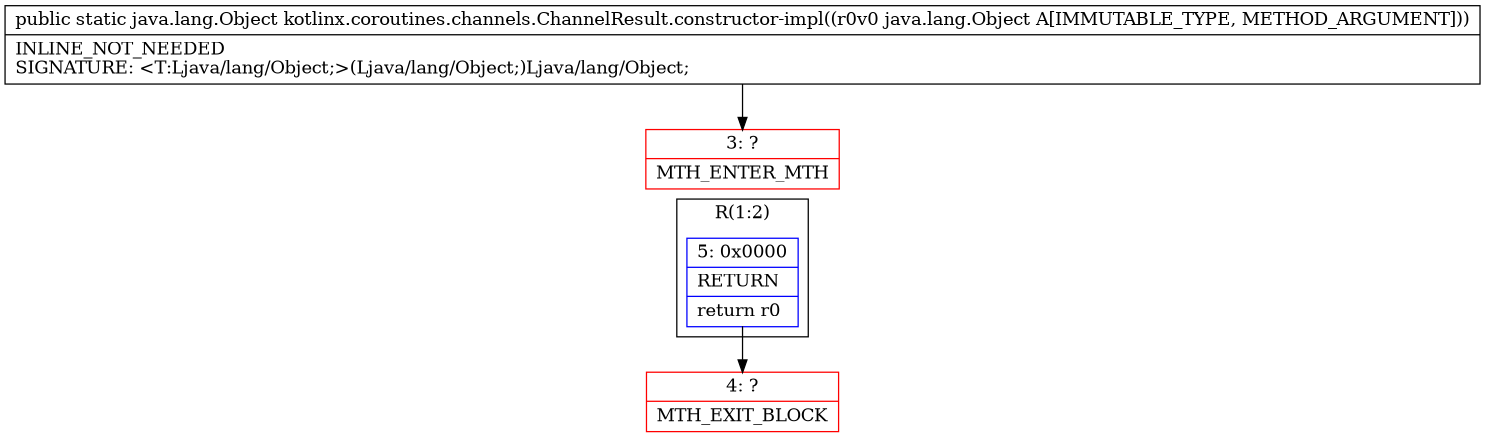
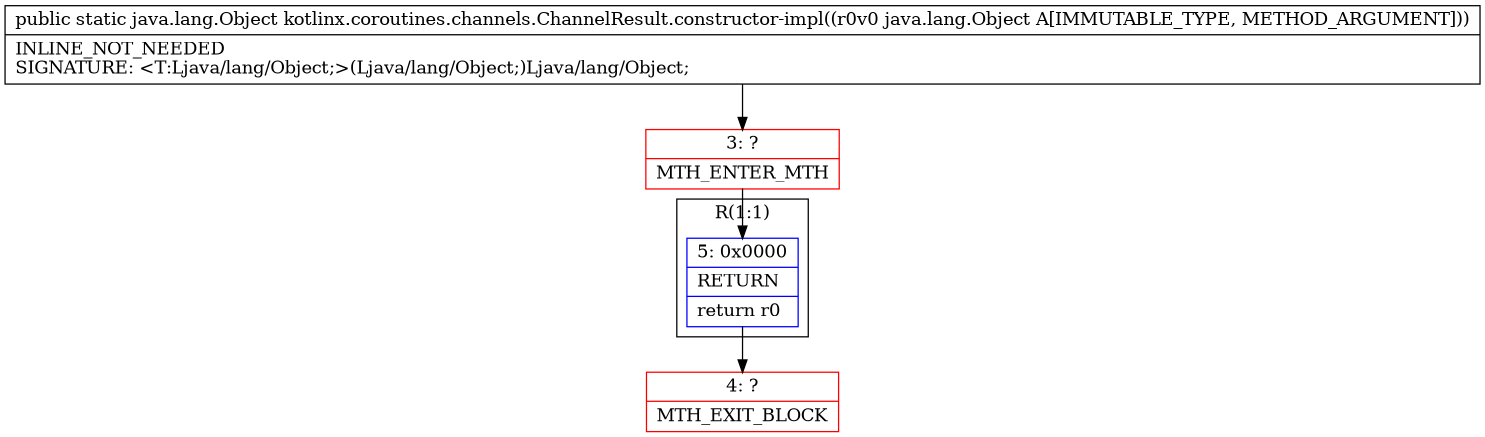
edge "3: ?" -> "5: 0x0000": added
cluster "R(1:2)": label "R(1:2)" -> "R(1:1)"
